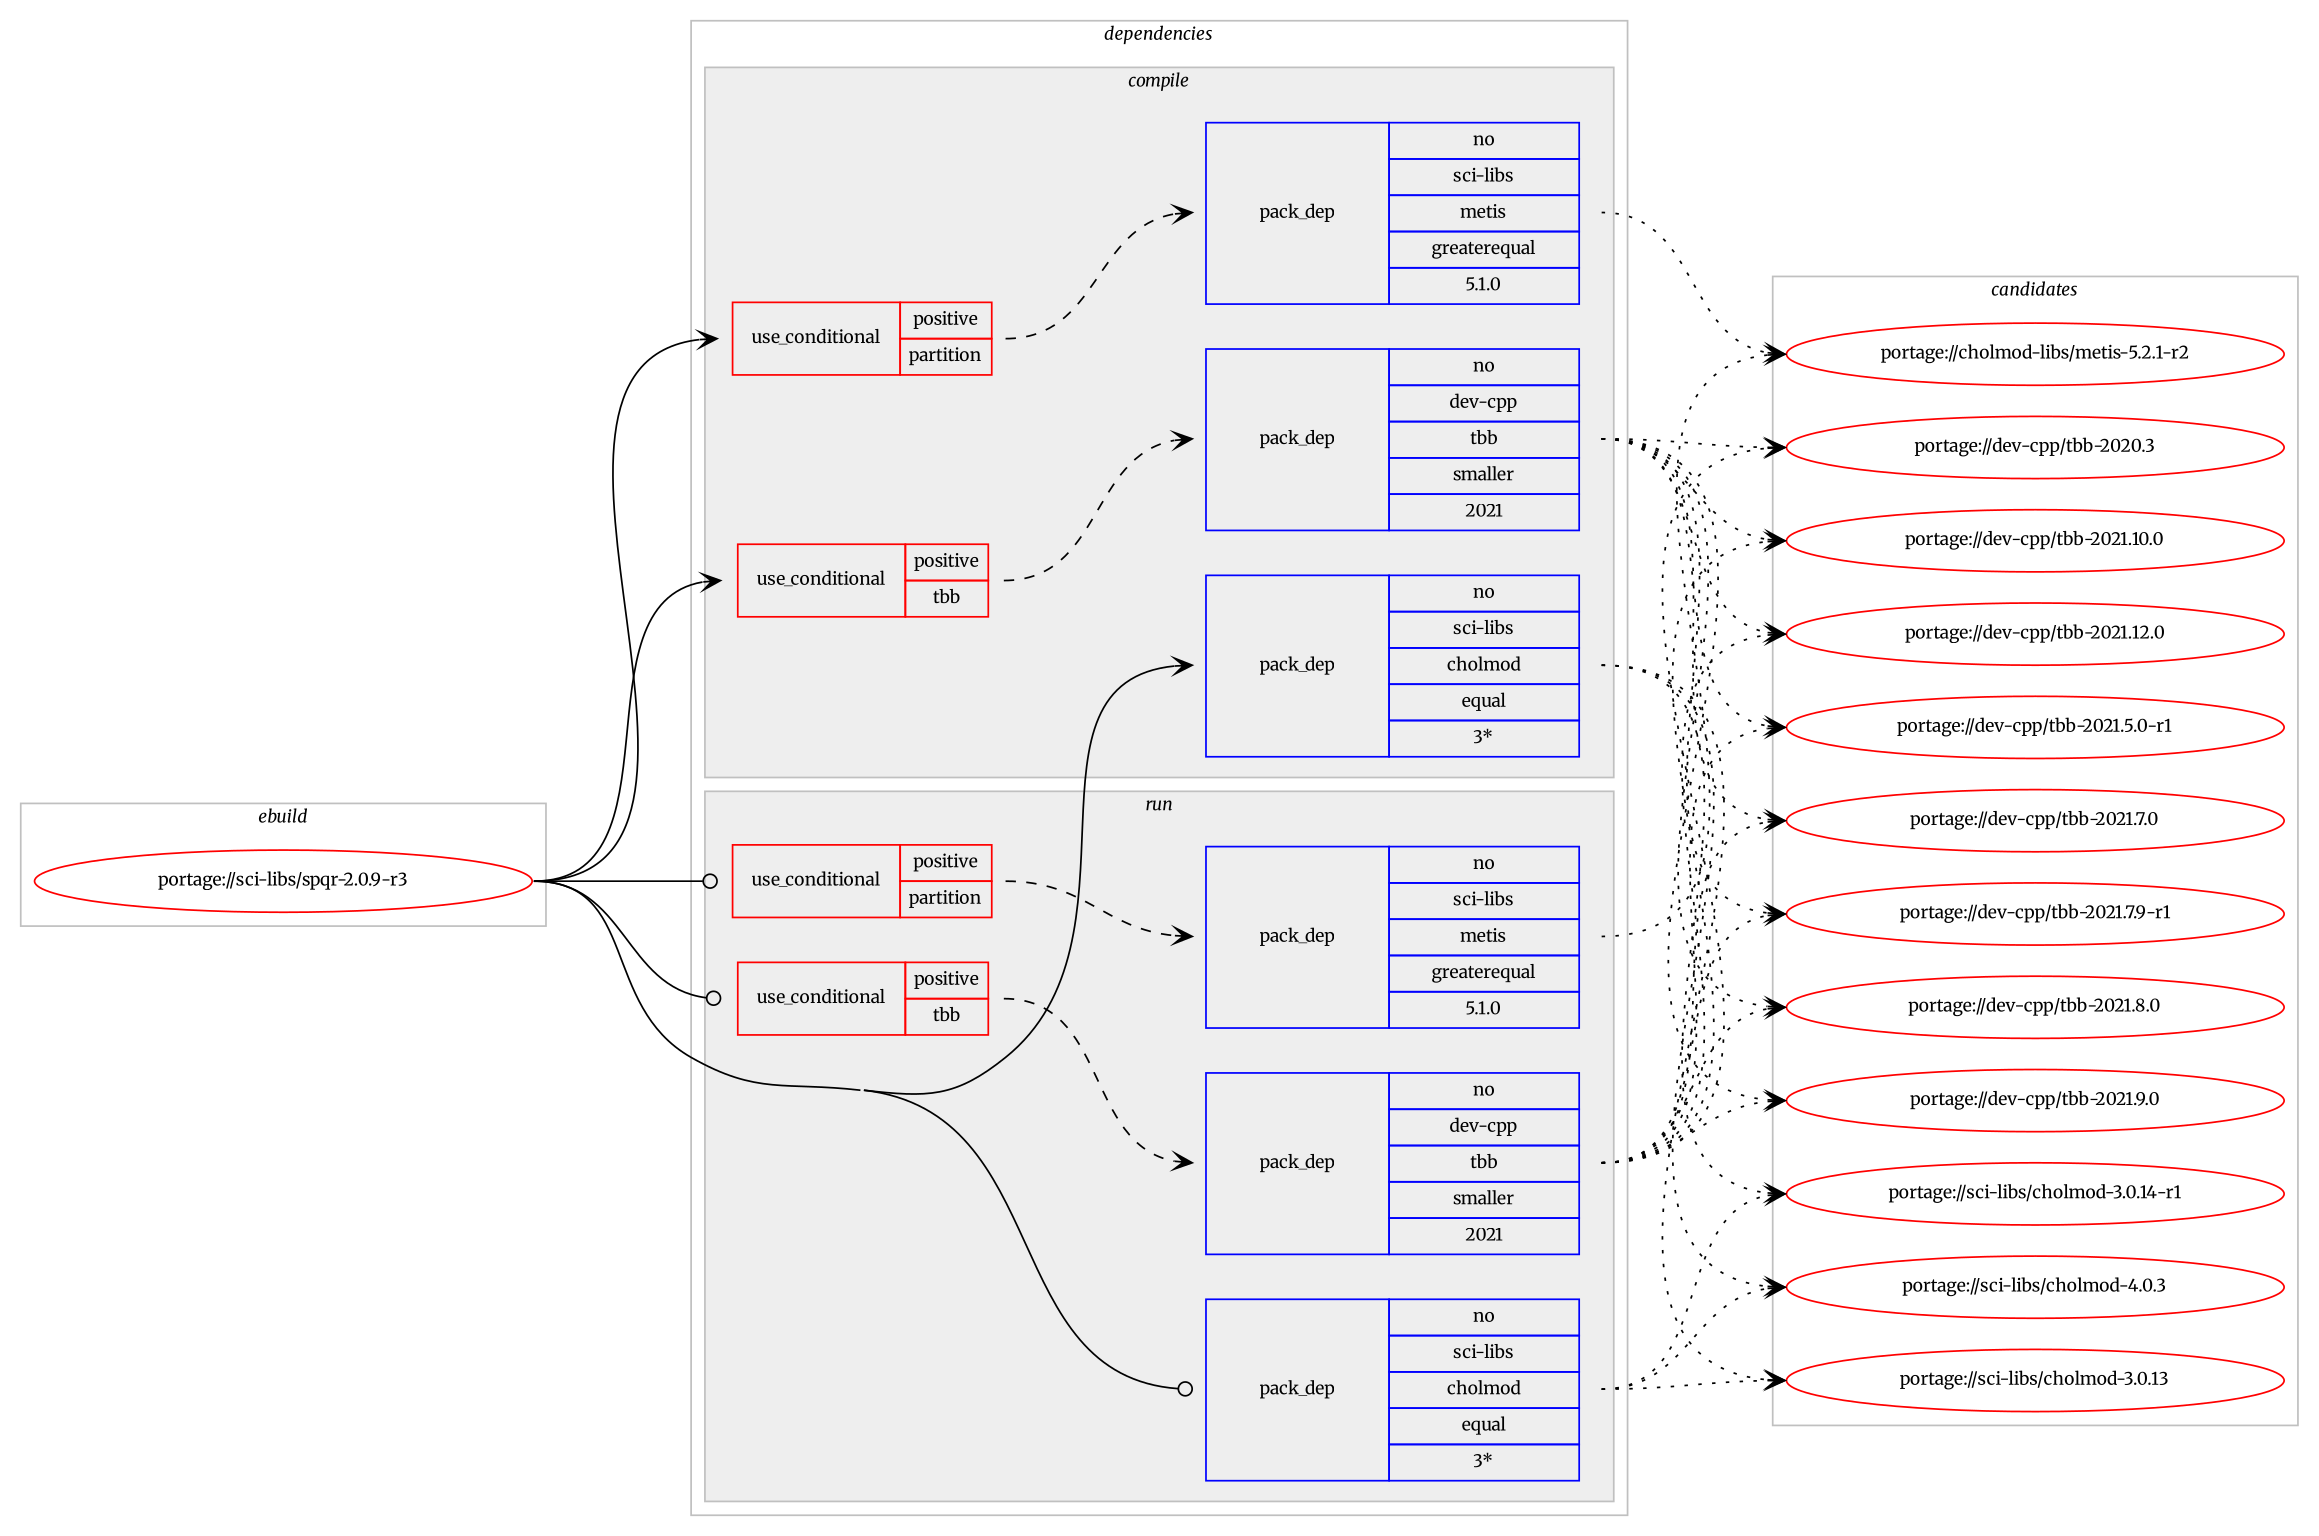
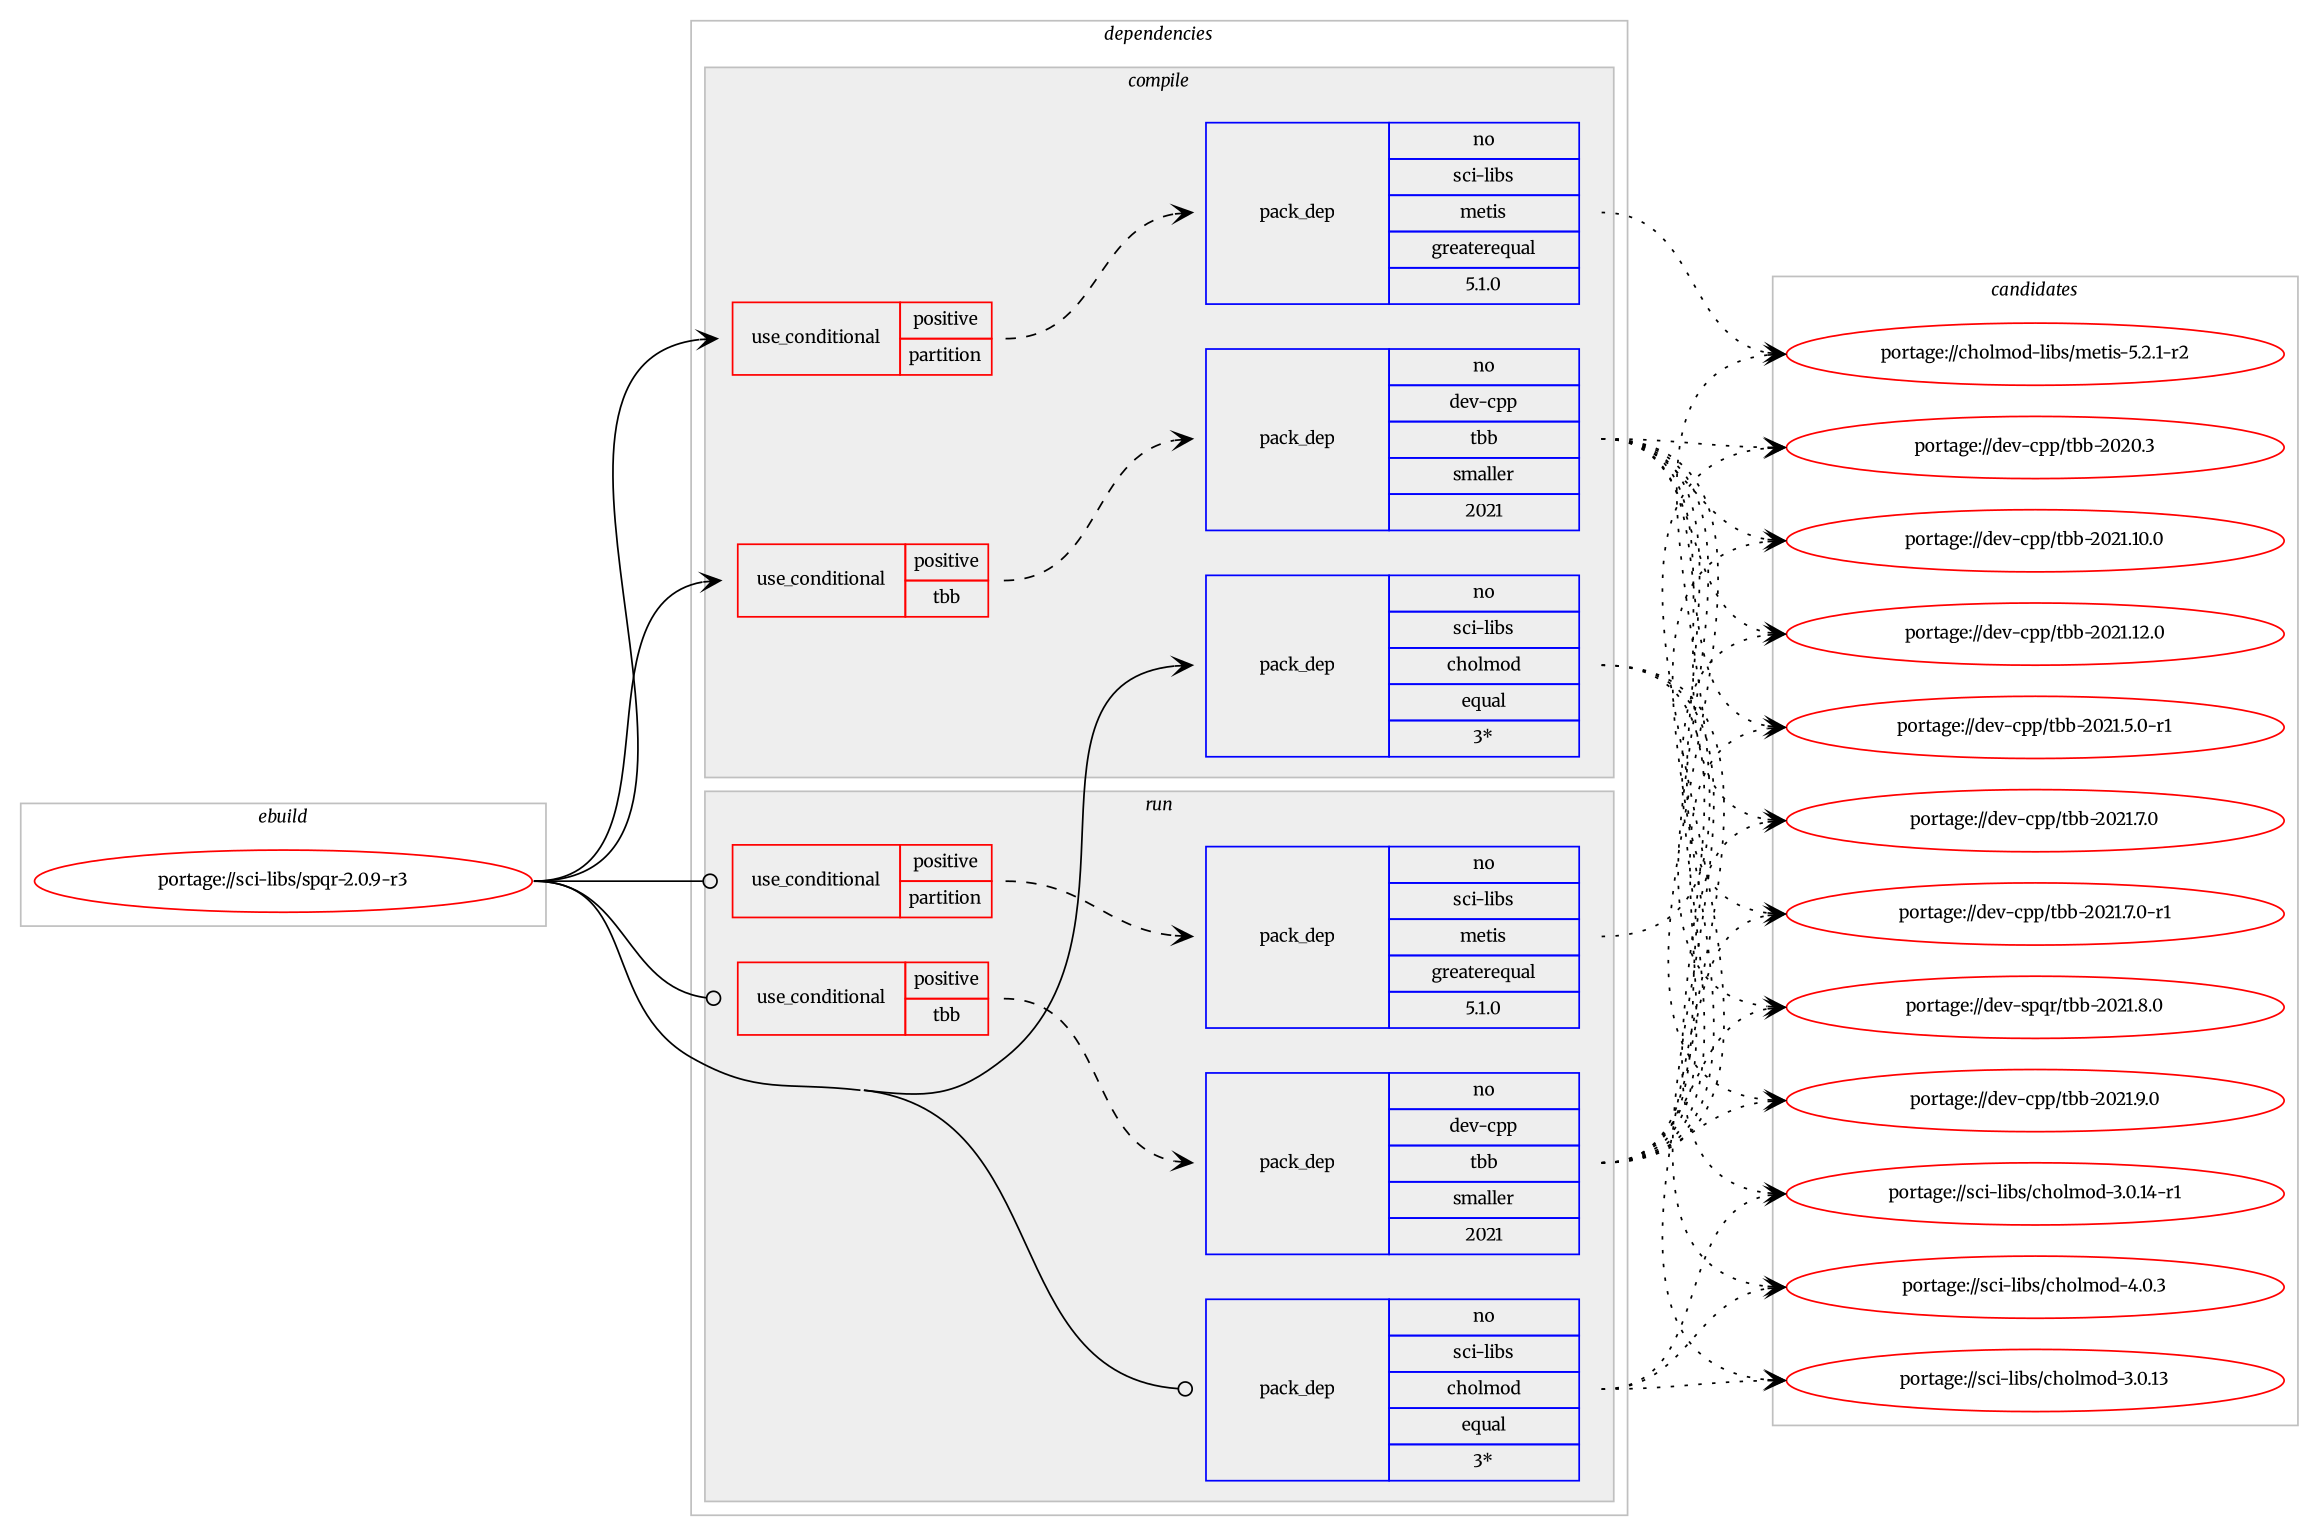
node "portage://dev-cpp/tbb-2021.7.9-r1": label "portage://dev-cpp/tbb-2021.7.9-r1" -> "portage://dev-cpp/tbb-2021.7.0-r1"
node "portage://dev-cpp/tbb-2021.8.0": label "portage://dev-cpp/tbb-2021.8.0" -> "portage://dev-spqr/tbb-2021.8.0"
